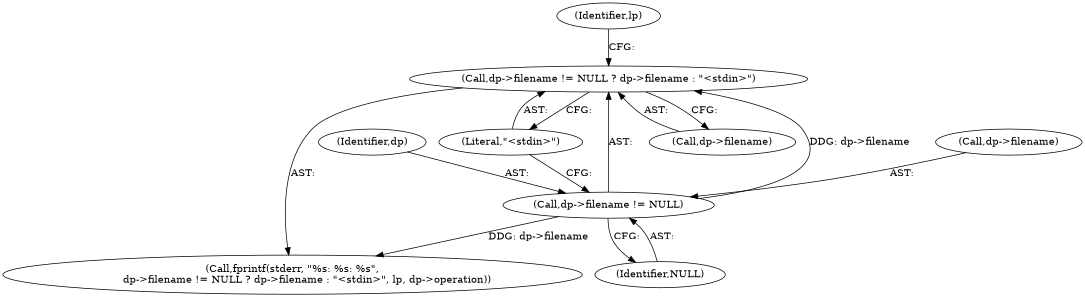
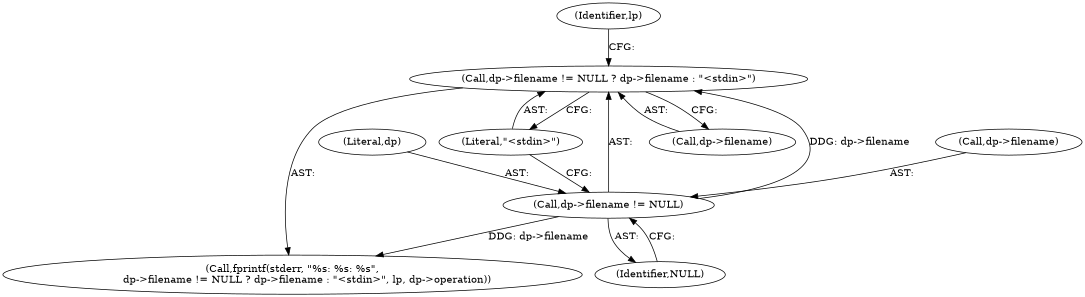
node "(Identifier,dp)": label "(Identifier,dp)" -> "(Literal,dp)"
edge "(Call,dp->filename != NULL)" -> "(Identifier,NULL)": label "CFG: " -> "AST: "
edge "(Identifier,NULL)" -> "(Call,dp->filename != NULL)": label "AST: " -> "CFG: "
